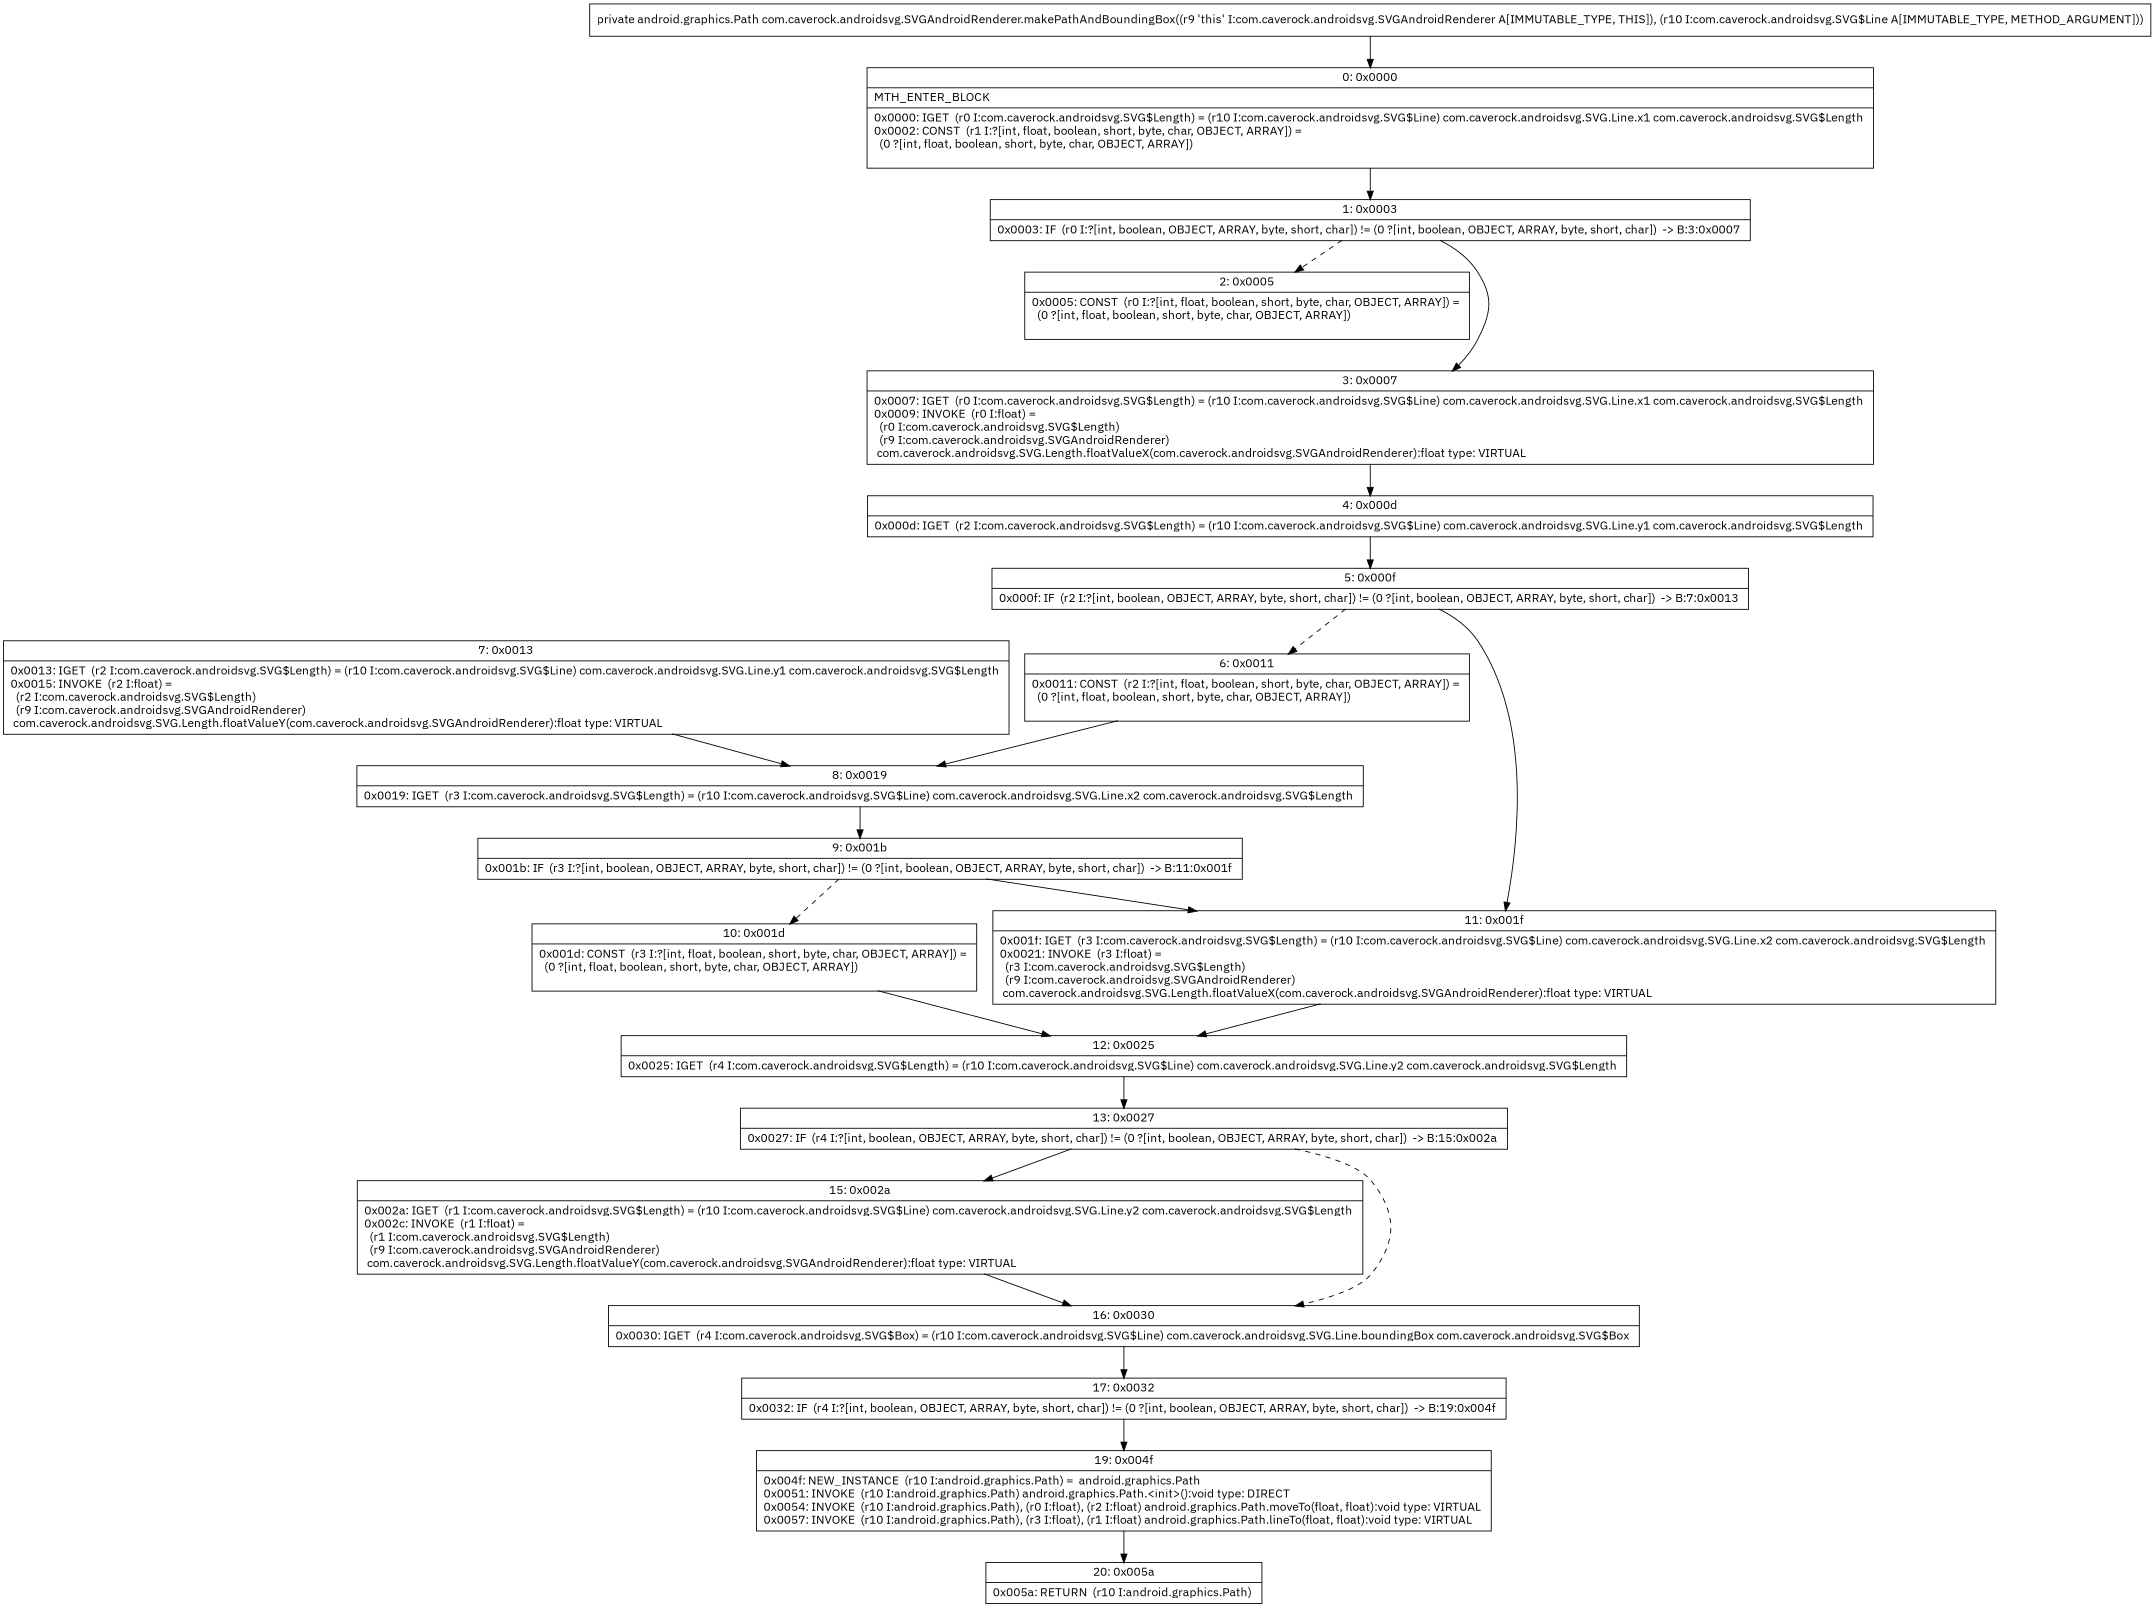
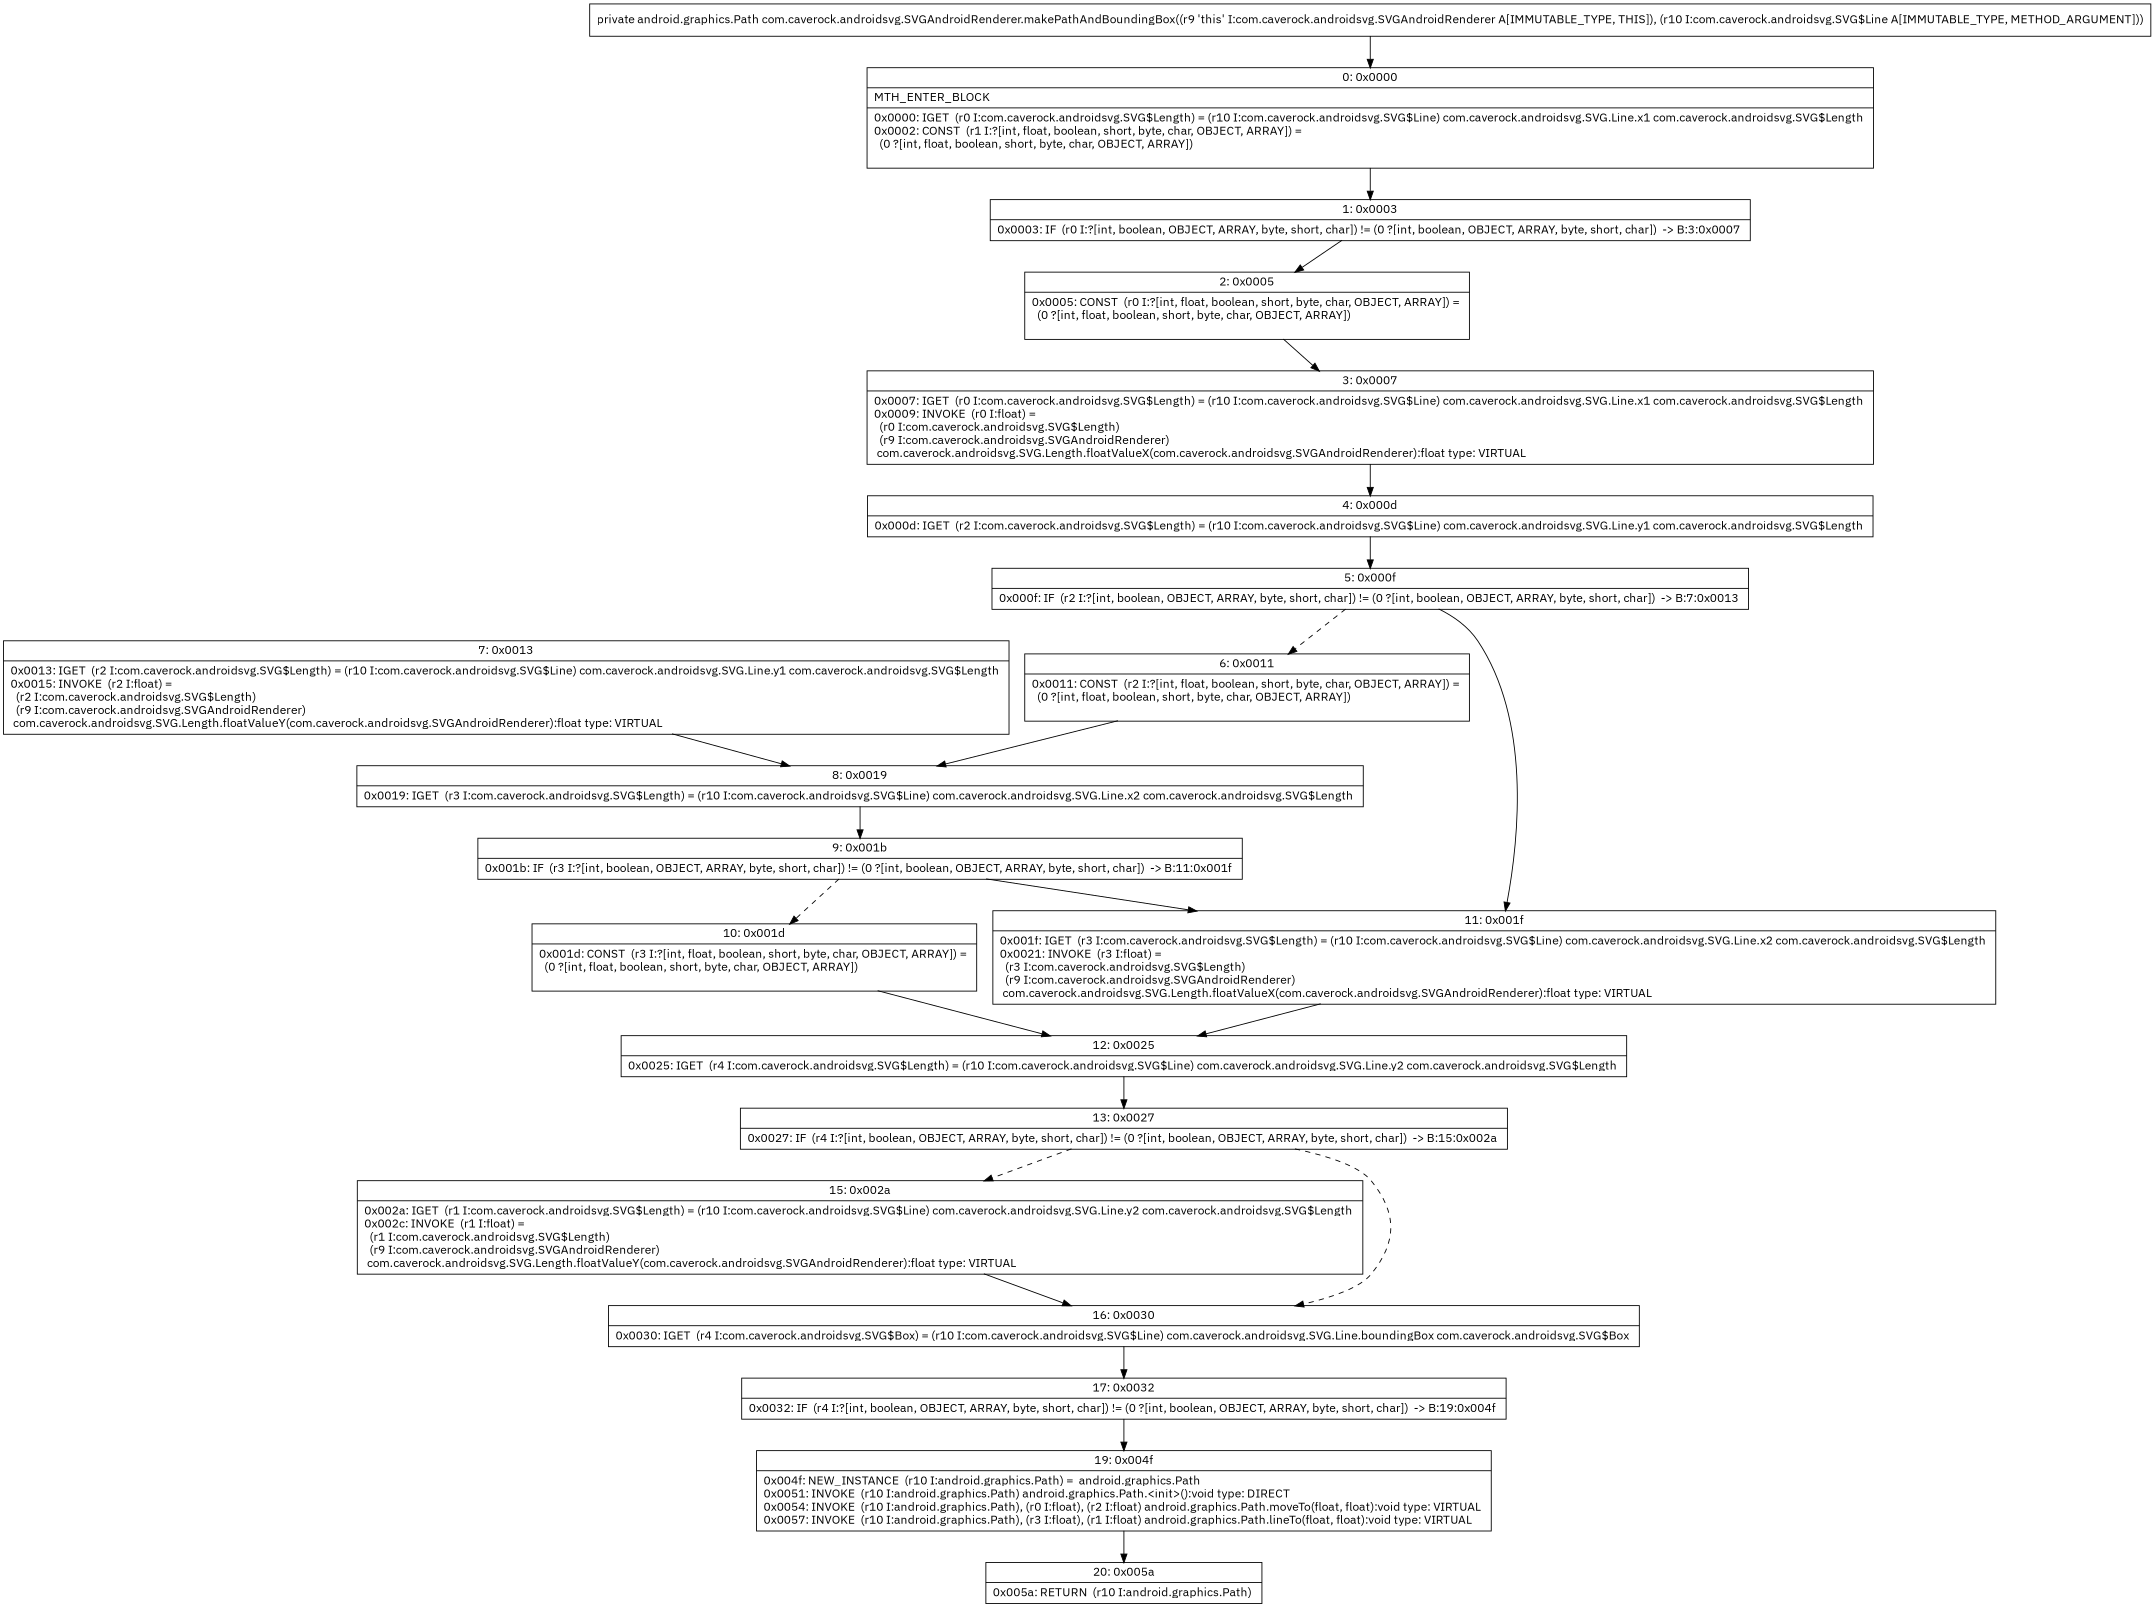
edge "1: 0x0003" -> "2: 0x0005": style dashed -> solid
edge "1: 0x0003" -> "3: 0x0007": now "2: 0x0005" -> "3: 0x0007"
edge "13: 0x0027" -> "15: 0x002a": style solid -> dashed
